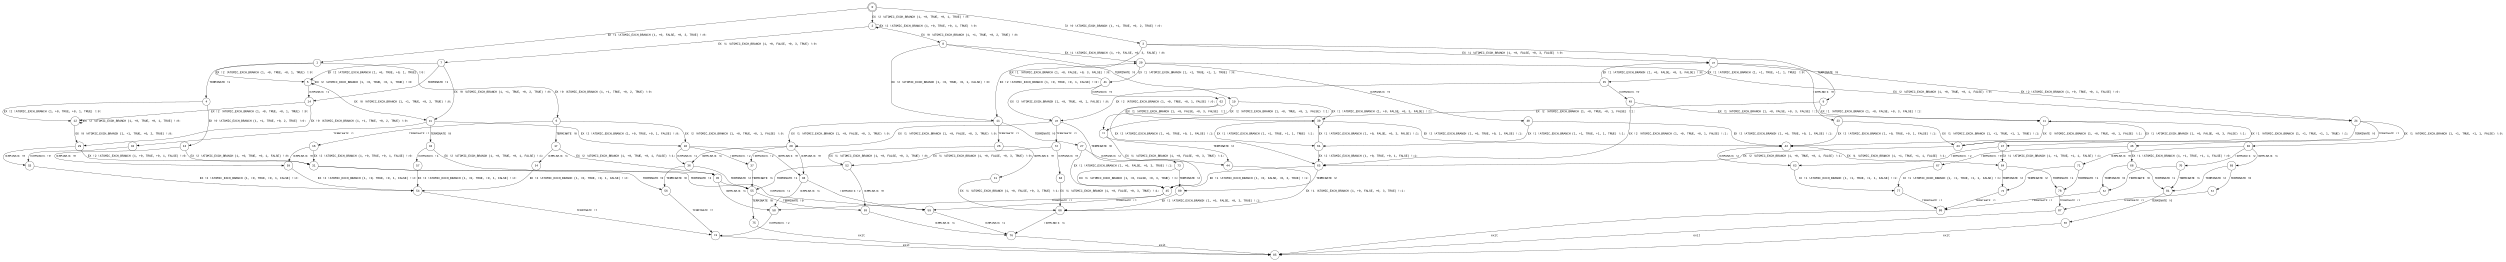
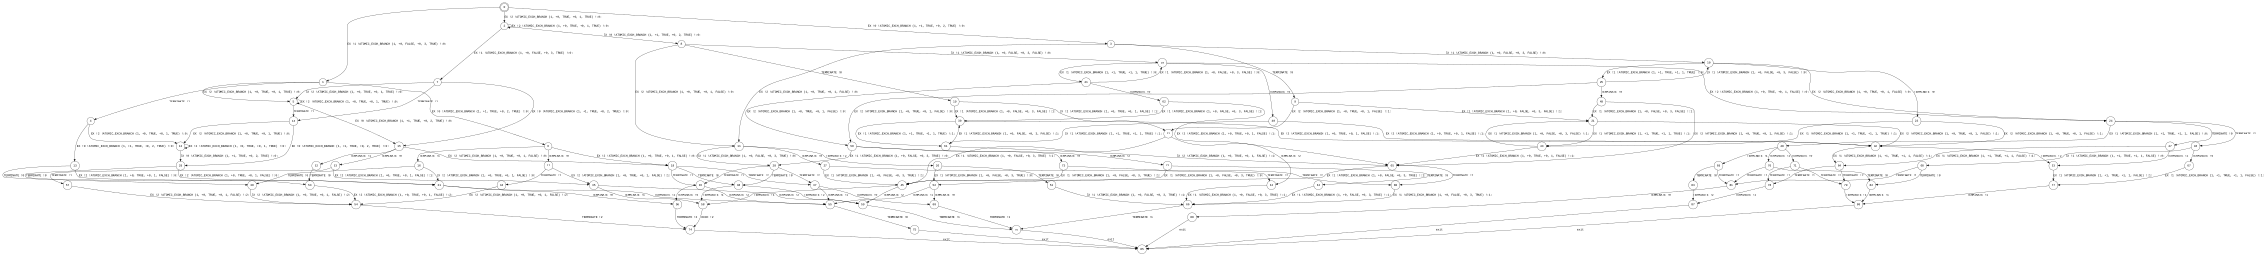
edge "55" -> "60": now "37" -> "60"
edge "58" -> "74": label "TERMINATE !2" -> "EXCH !2"
